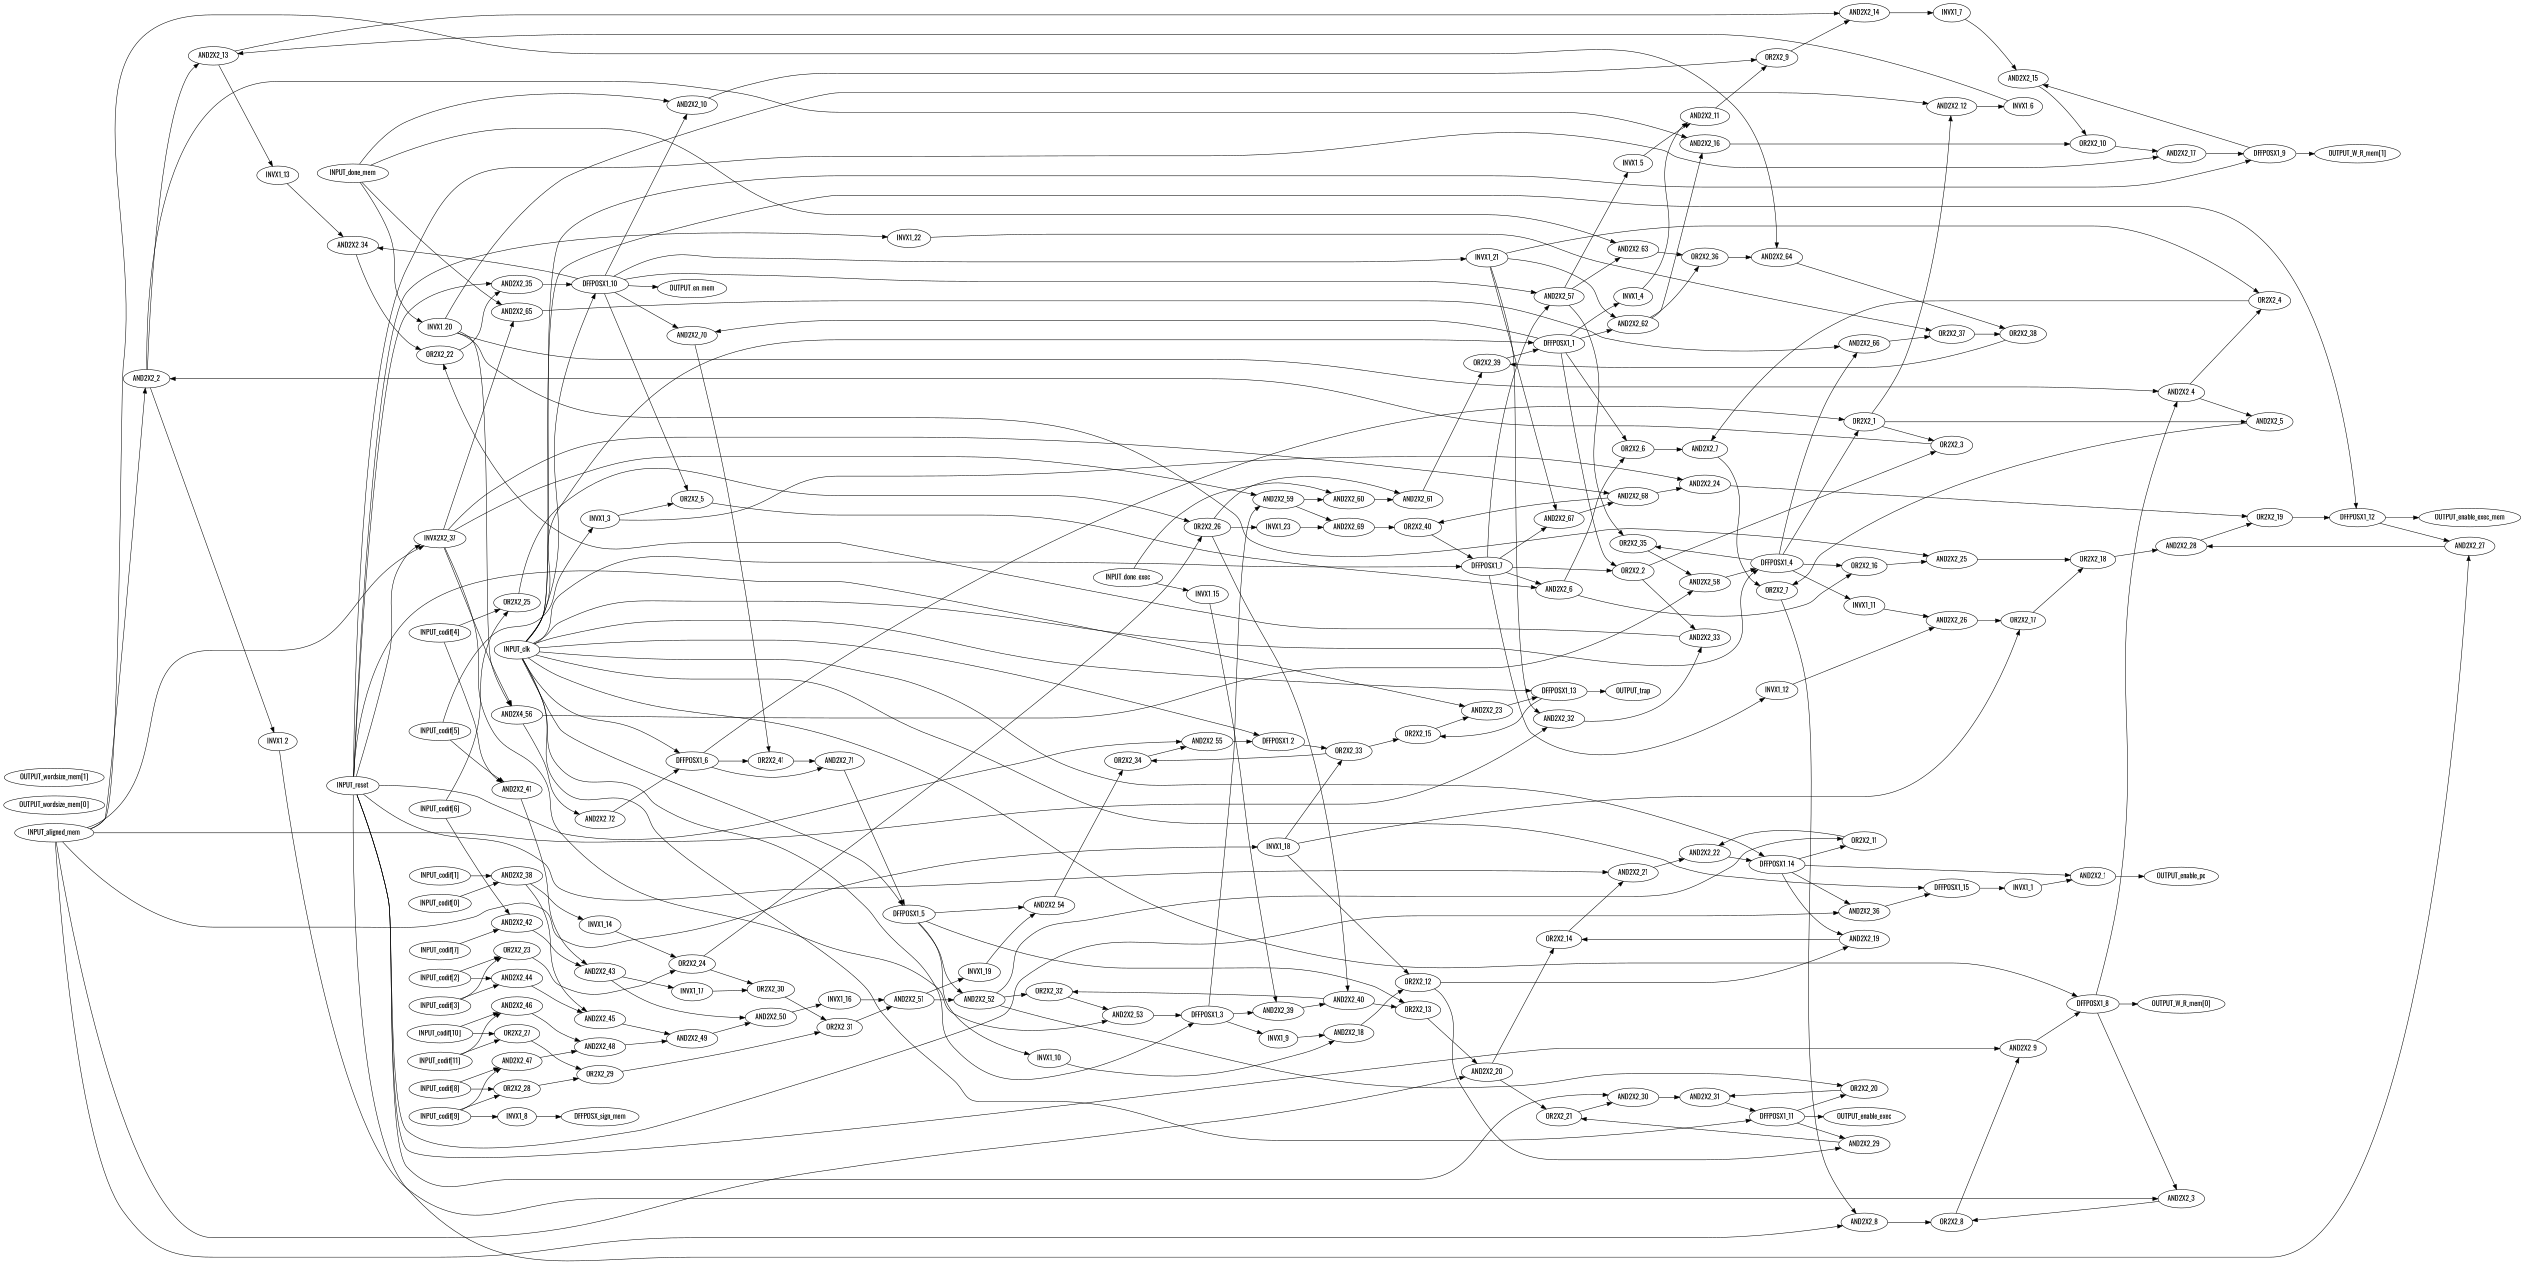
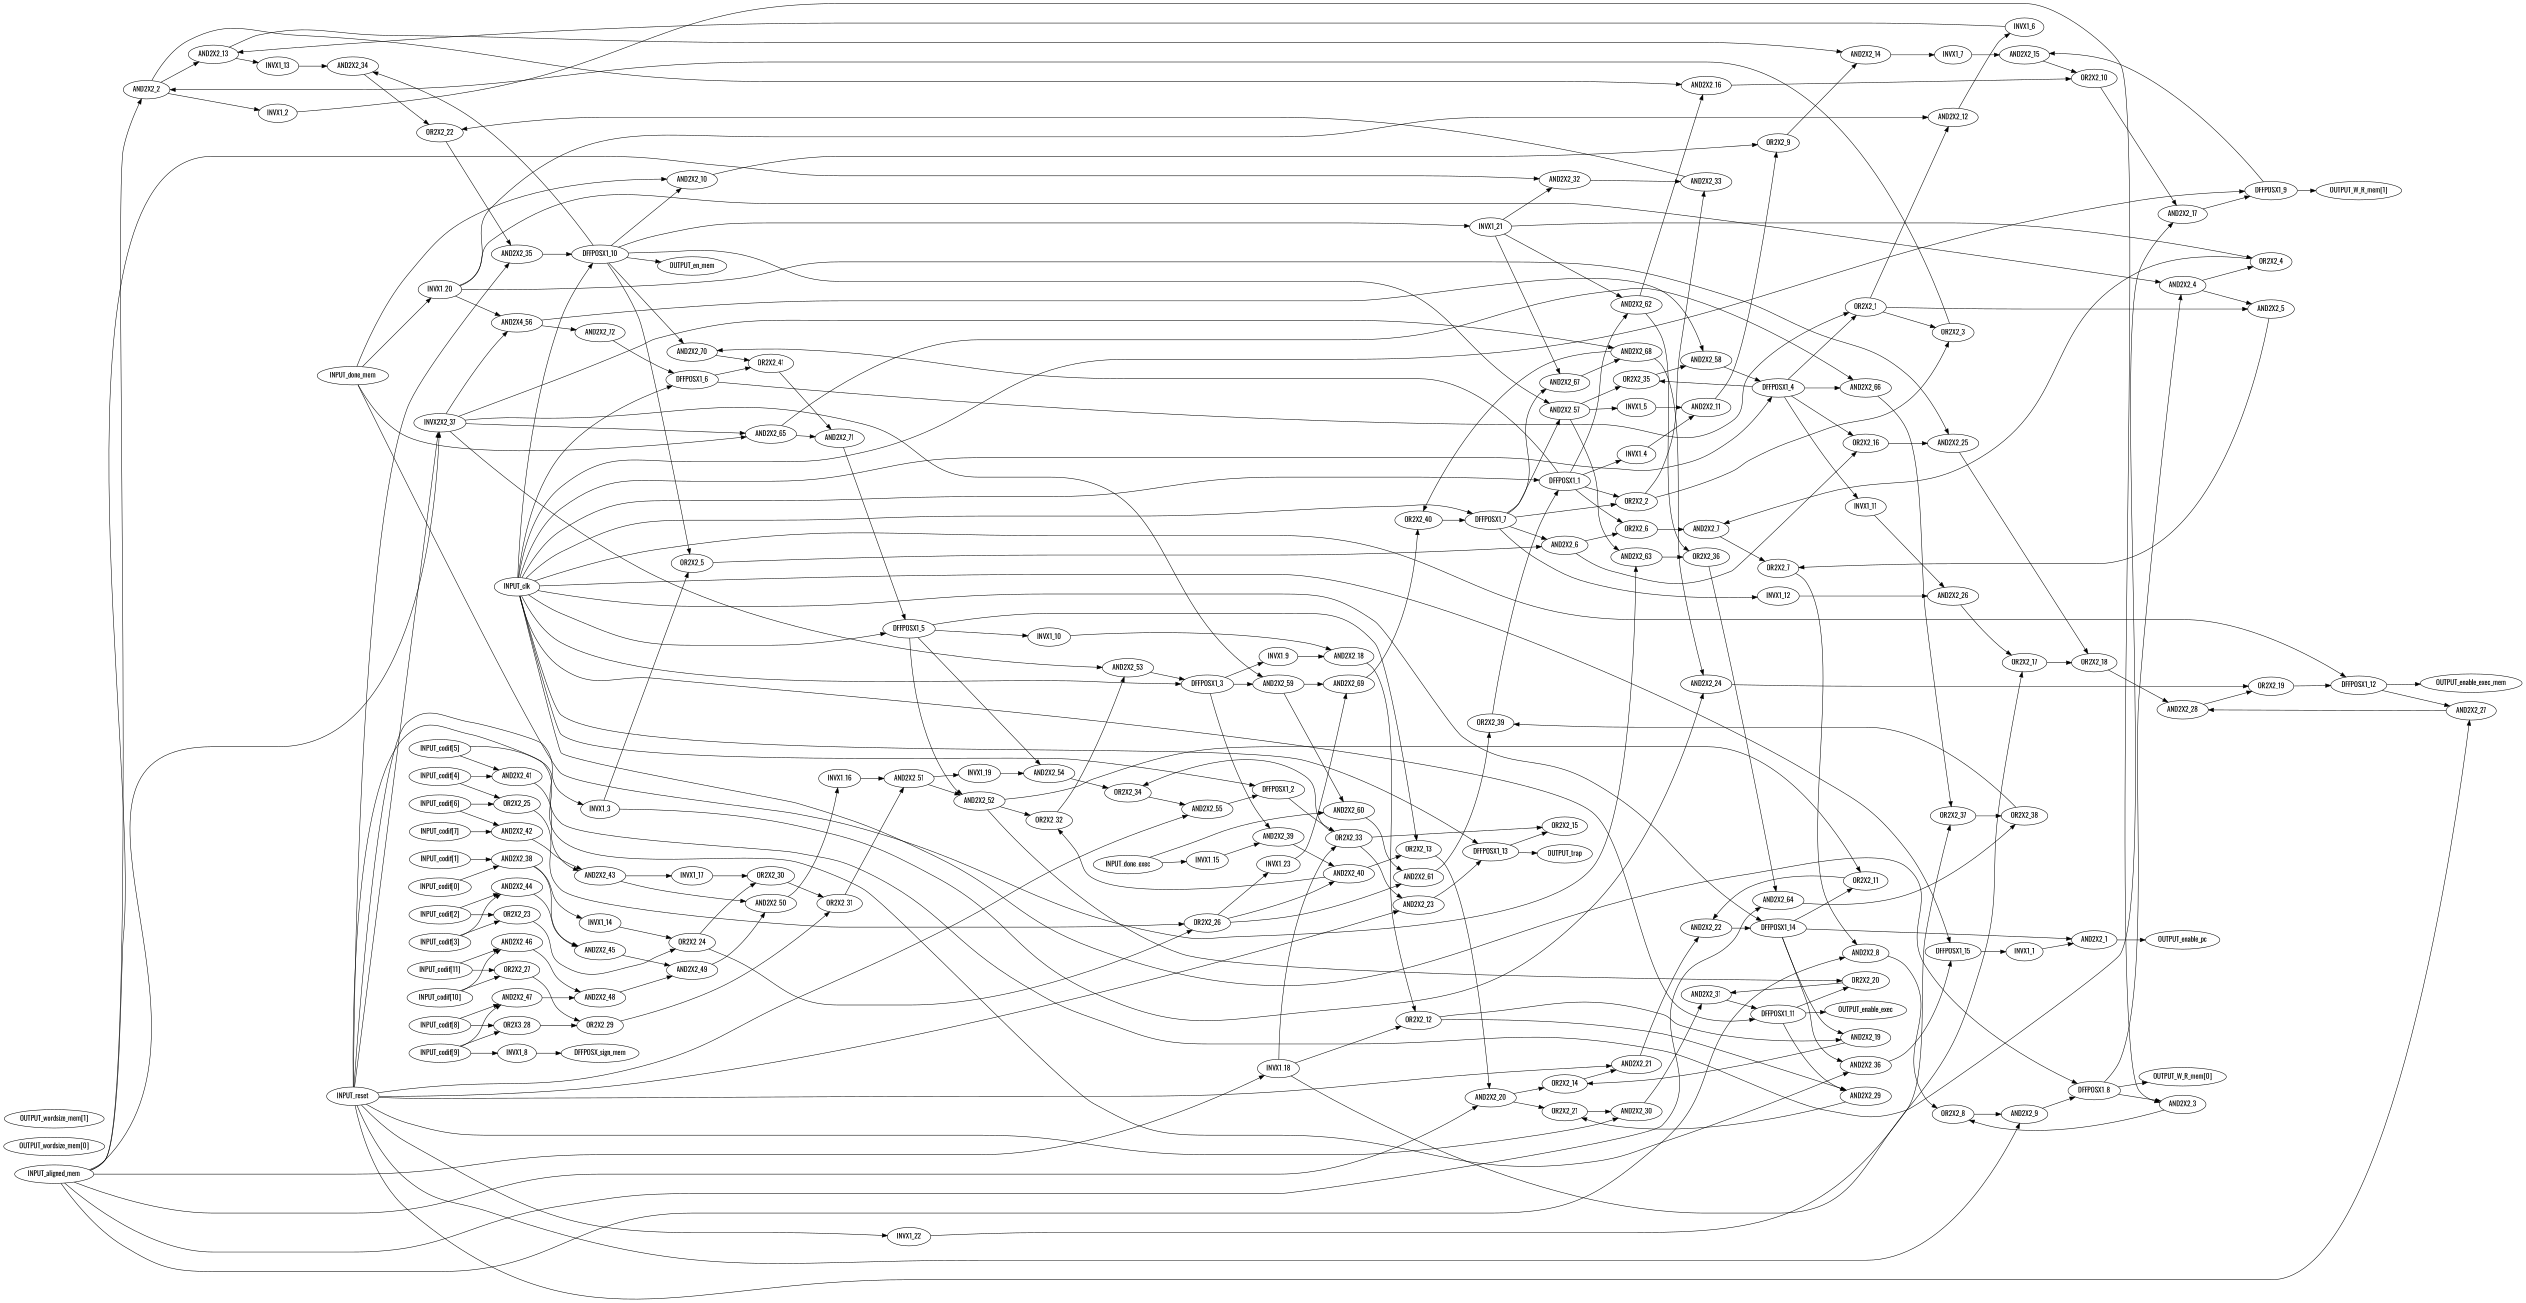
edge "OR2X2_15" -> "AND2X2_23": now "OR2X2_33" -> "AND2X2_23"
edge "DFFPOSX1_6" -> "AND2X2_71": now "AND2X2_65" -> "AND2X2_71"
node "OR2X2_28": label "OR2X2_28" -> "OR2X3_28"
